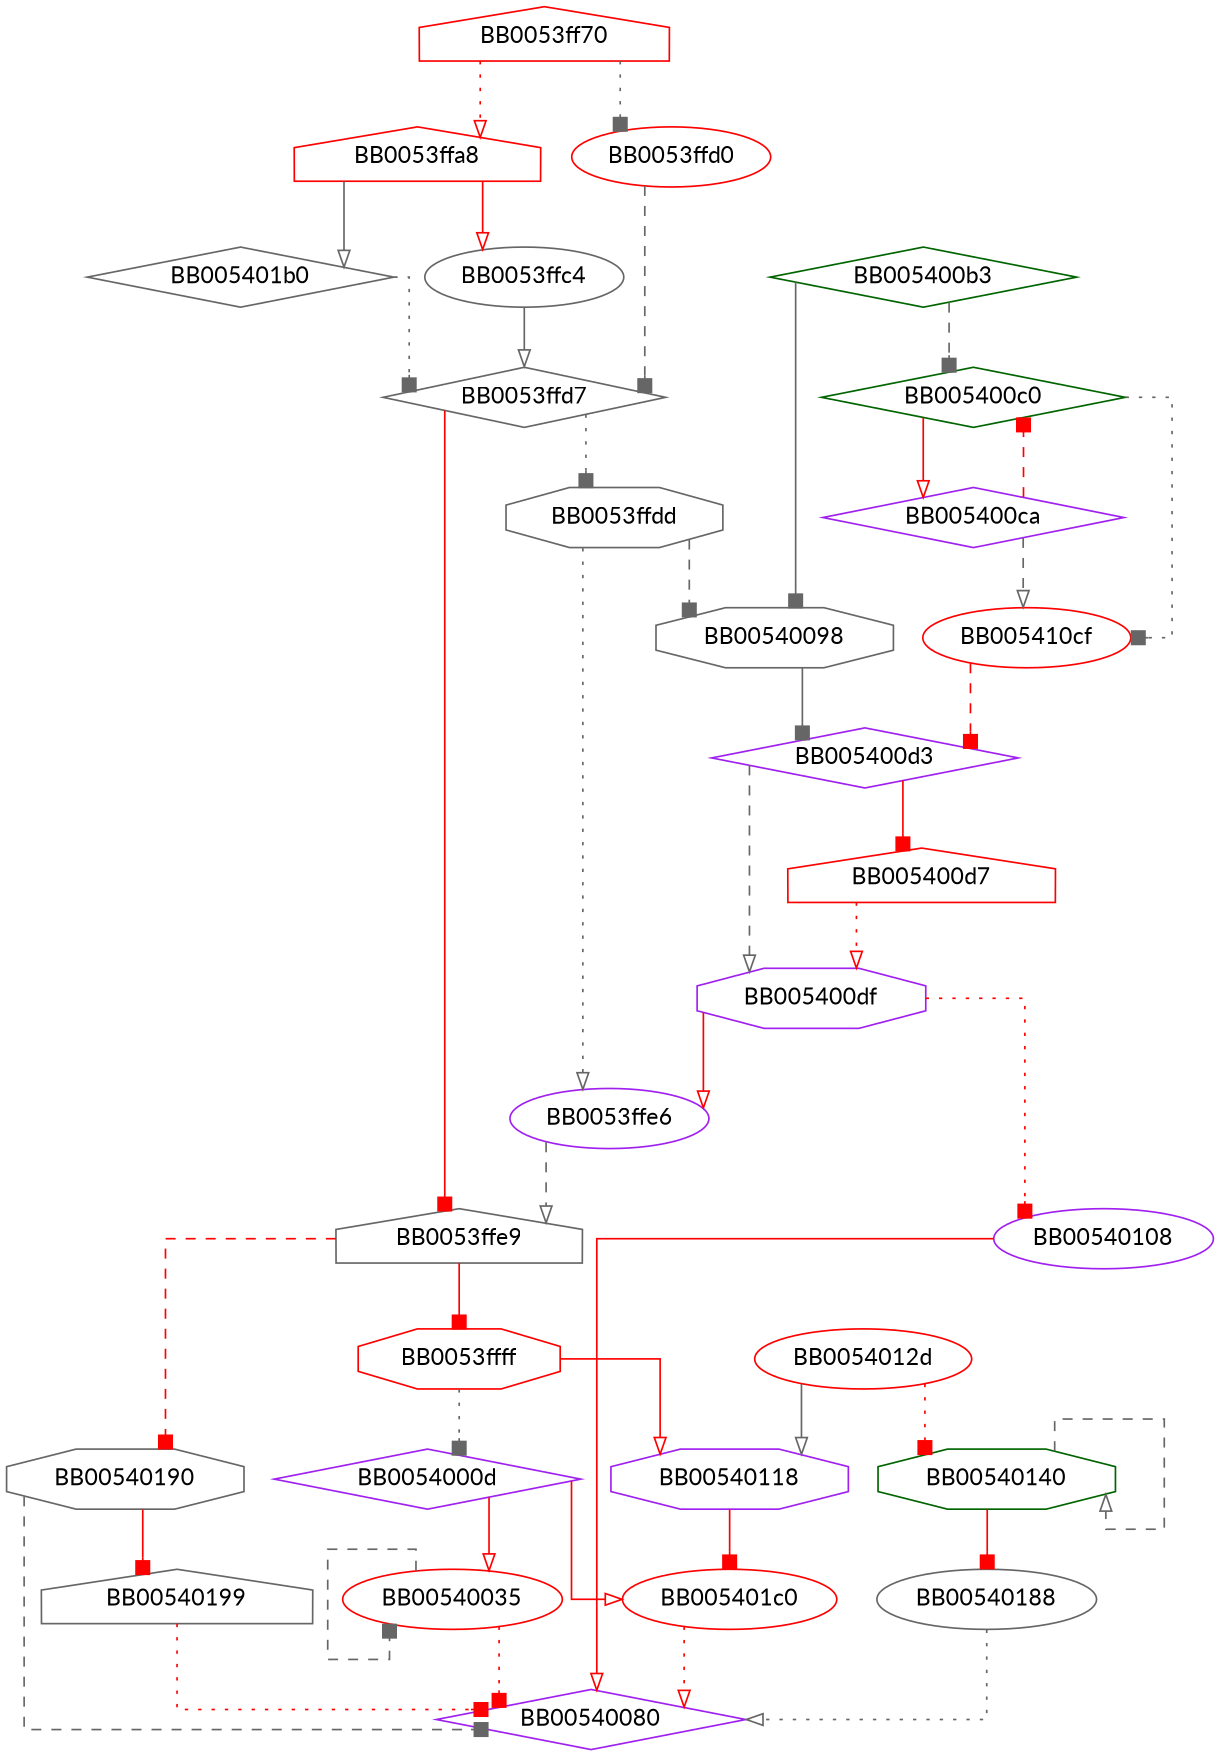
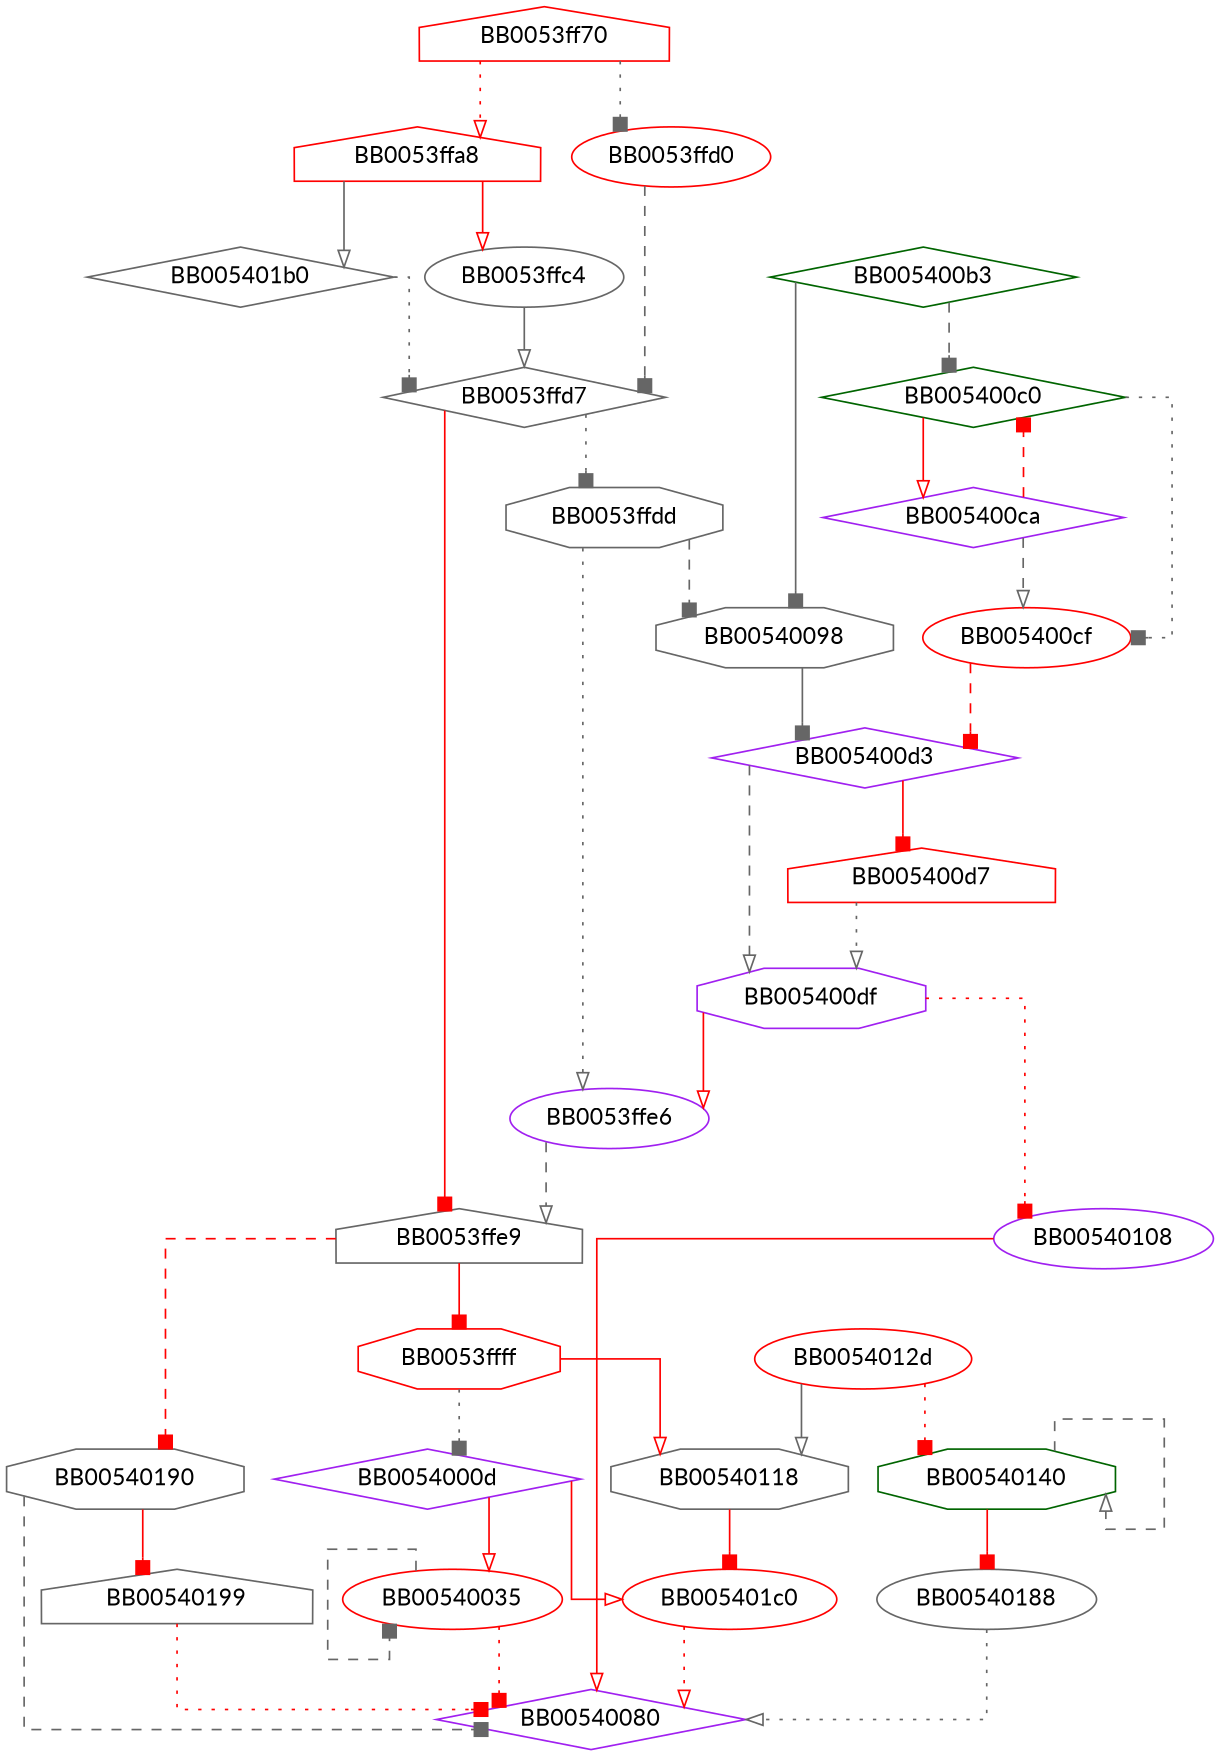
node "BB005410cf": label "BB005410cf" -> "BB005400cf"
edge "BB005400d7" -> "BB005400df": color red -> gray40
node "BB00540118": color purple -> gray40
